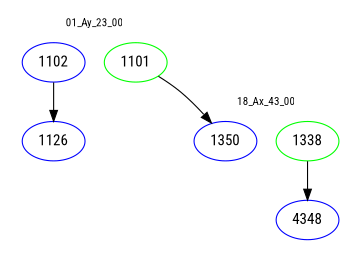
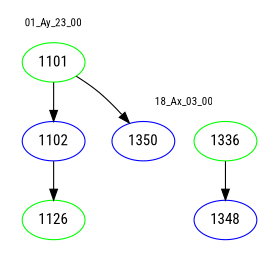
edge "1101" -> "1102": added
cluster "18_Ax_43_00": label "18_Ax_43_00" -> "18_Ax_03_00"
node "1126": color blue -> green
node "1338": label "1338" -> "1336"
node "4348": label "4348" -> "1348"
